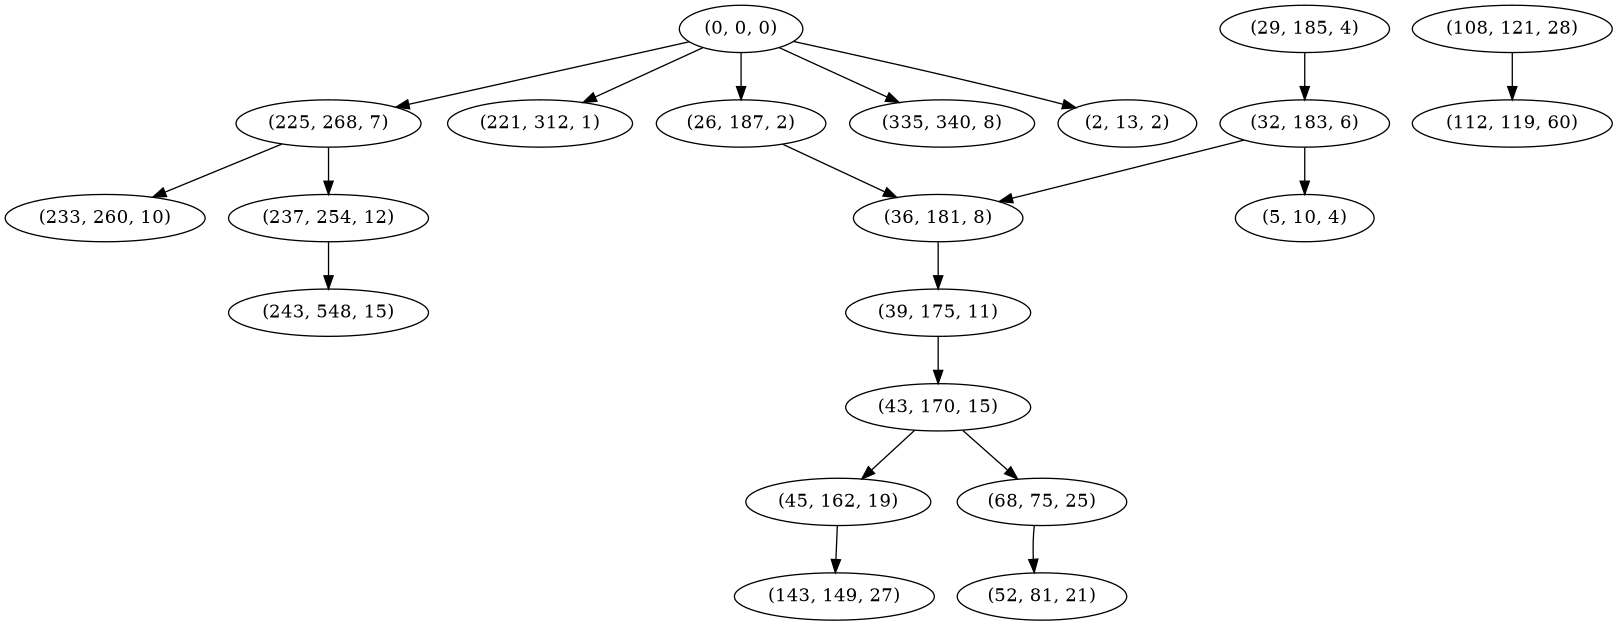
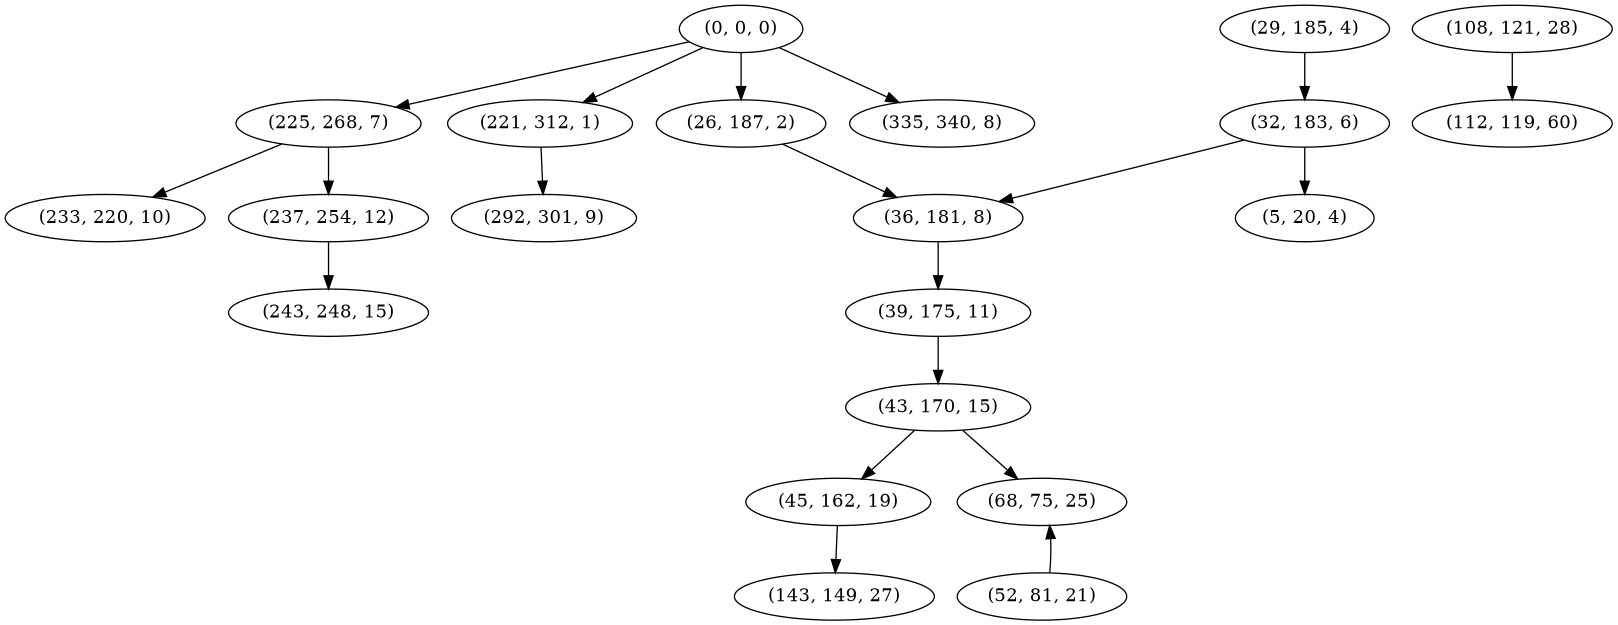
node "(2, 13, 2)": removed
node "(233, 260, 10)": label "(233, 260, 10)" -> "(233, 220, 10)"
node "(292, 301, 9)": added
node "(5, 10, 4)": label "(5, 10, 4)" -> "(5, 20, 4)"
node "(243, 548, 15)": label "(243, 548, 15)" -> "(243, 248, 15)"
edge "(68, 75, 25)" -> "(52, 81, 21)": reversed
